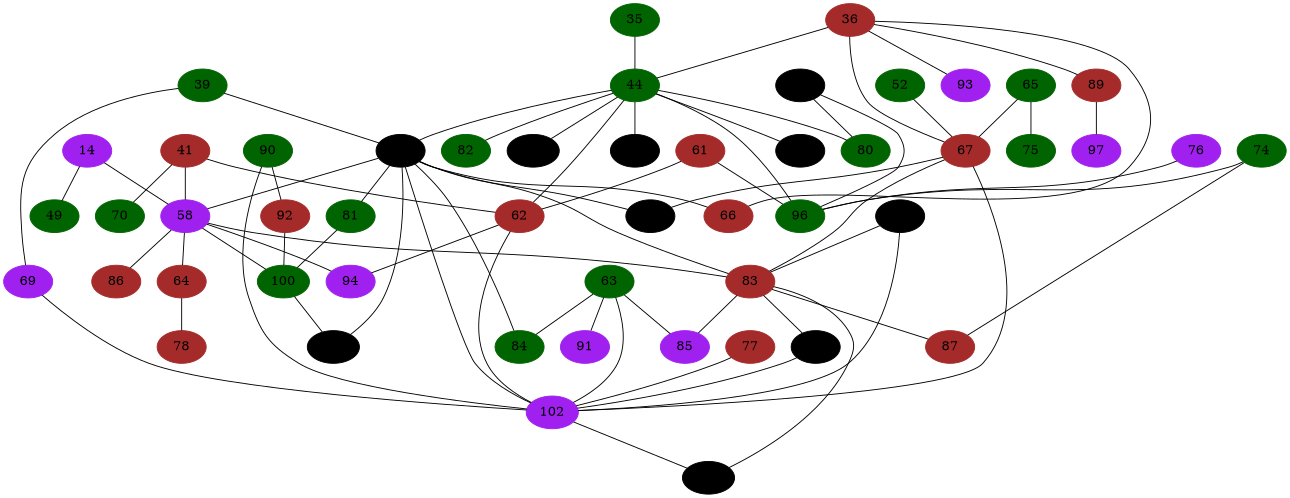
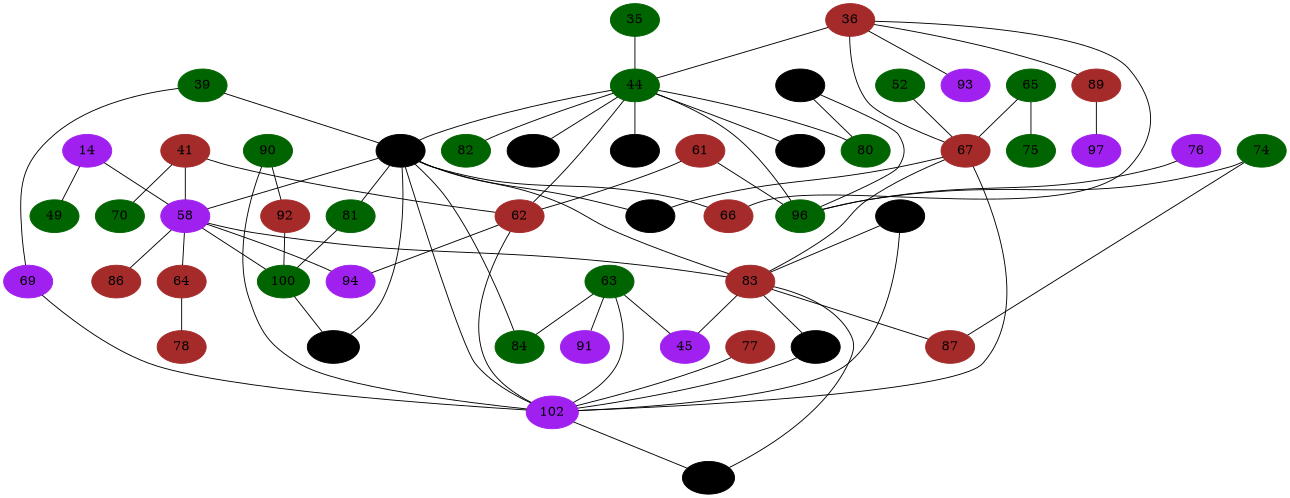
node "85": label "85" -> "45"
